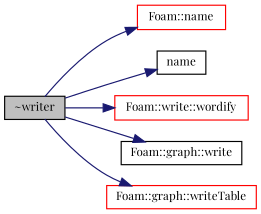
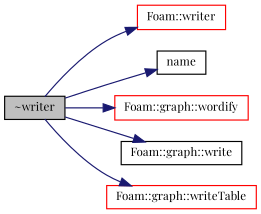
node "Foam::name": label "Foam::name" -> "Foam::writer"
node "Foam::write::wordify": label "Foam::write::wordify" -> "Foam::graph::wordify"
